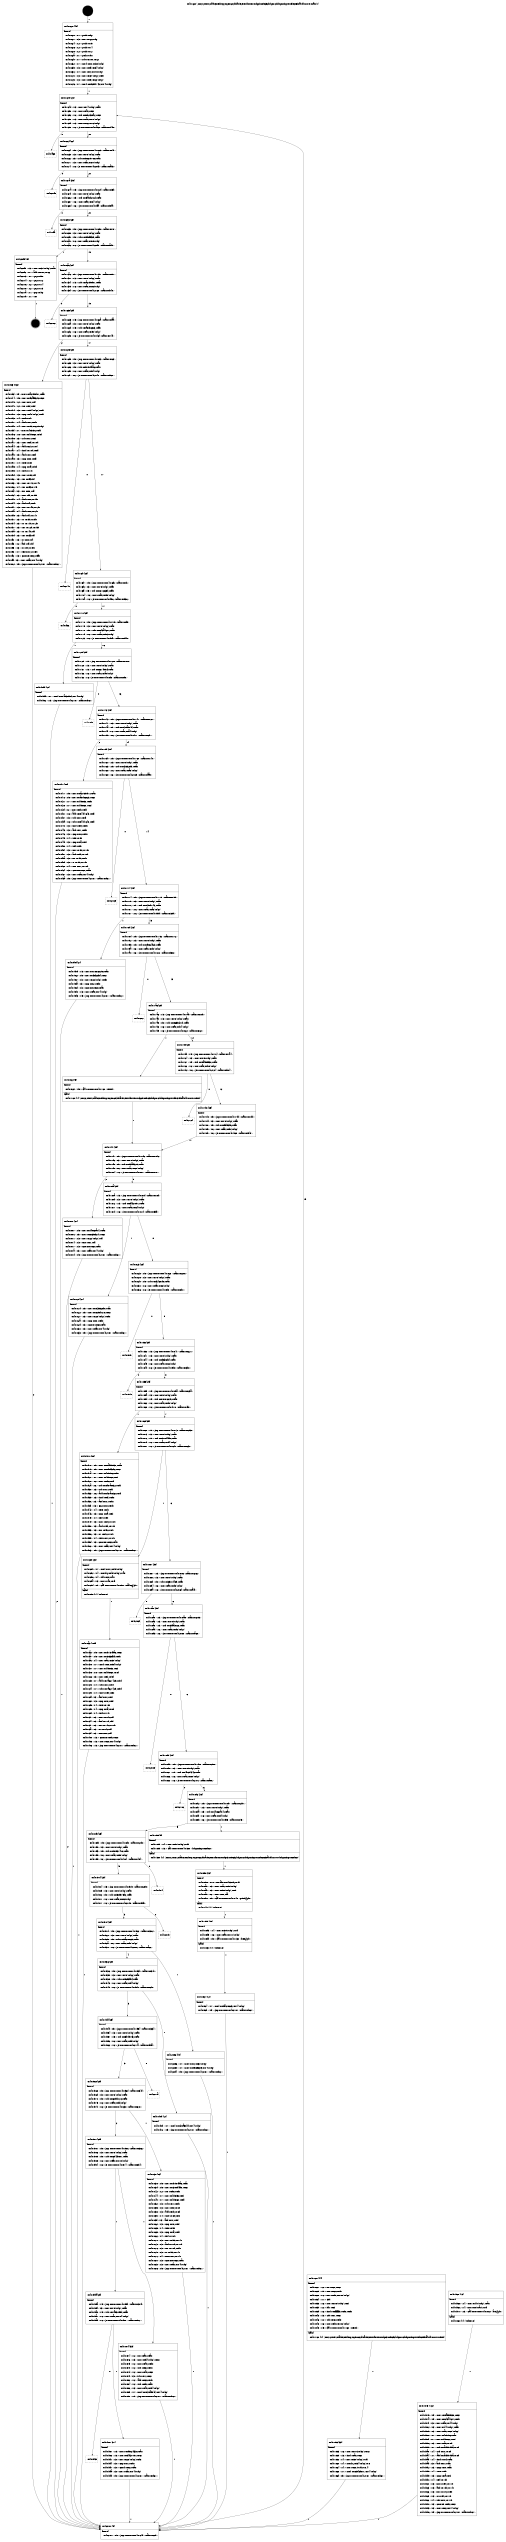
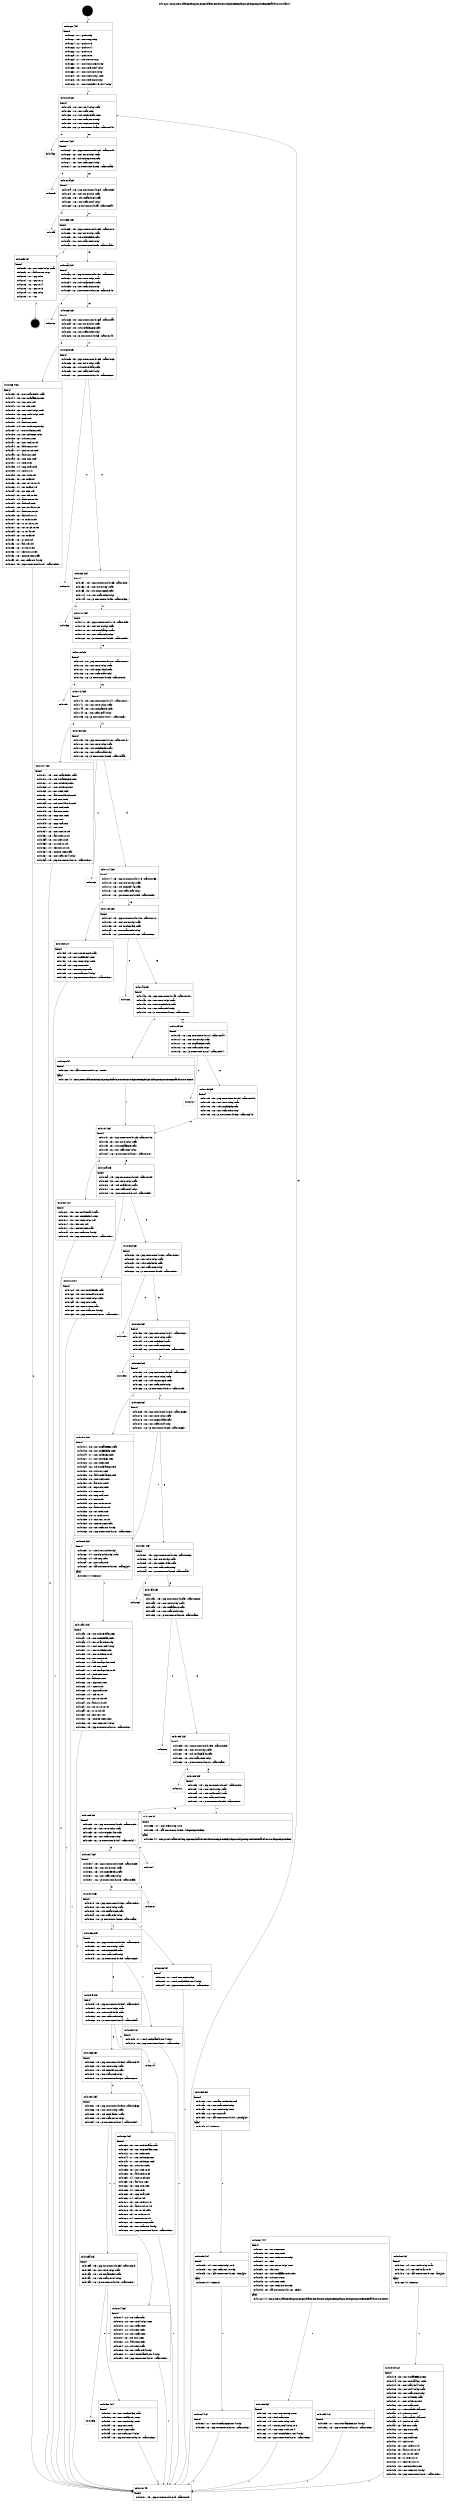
edge "0x401710 [25]" -> "0x401bdb [12]": removed, label "1"
edge "0x401e95 [9]" -> "0x401e9e [23]": removed, label "1"
